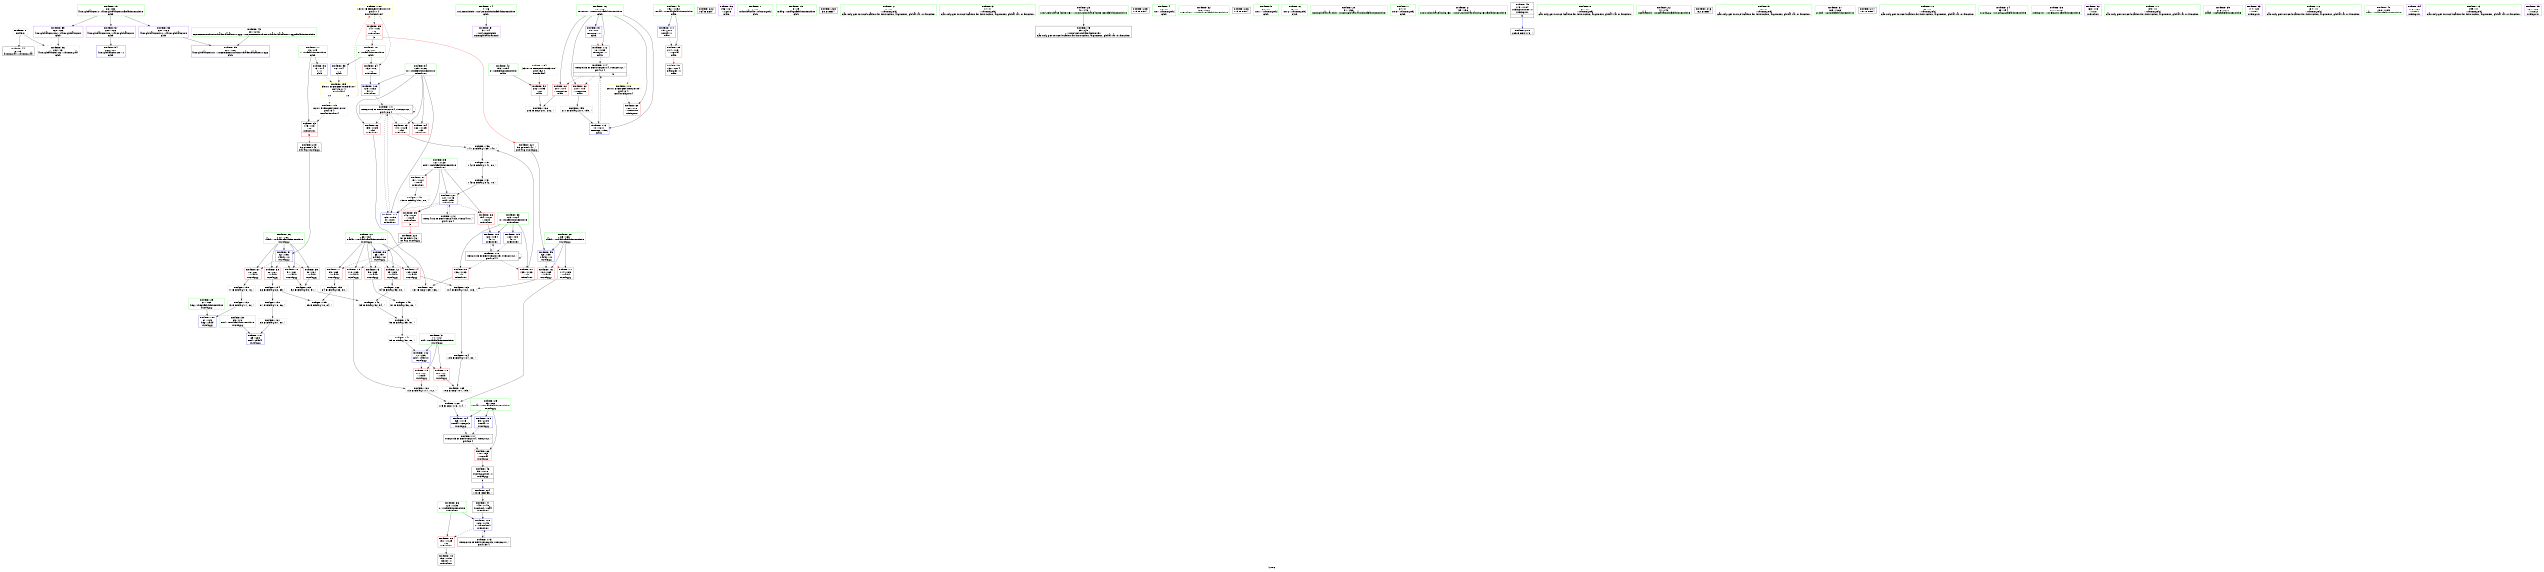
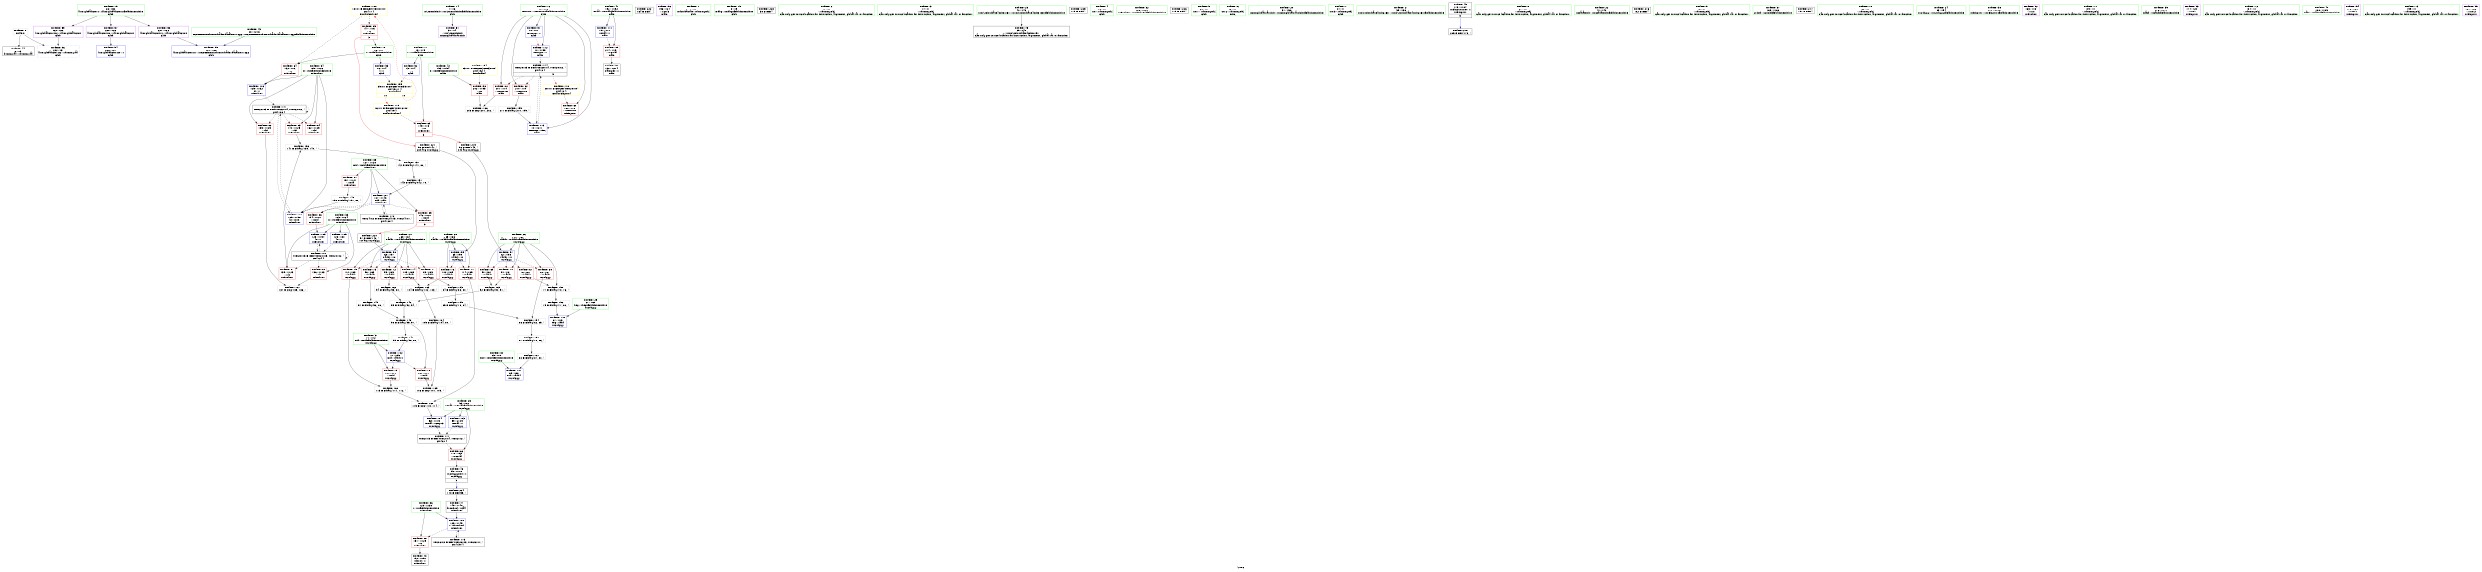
node "NodeID: 6": text "Glob" -> "InitC"
edge "NodeID: 89" -> "NodeID: 50": color red -> black
edge "NodeID: 26" -> "NodeID: 67": now "NodeID: 26" -> "NodeID: 158"
edge "NodeID: 99" -> "NodeID: 77": color red -> black
edge "NodeID: 154" -> "NodeID: 155": reversed
edge "NodeID: 31" -> "NodeID: 78": now "NodeID: 148" -> "NodeID: 78"
